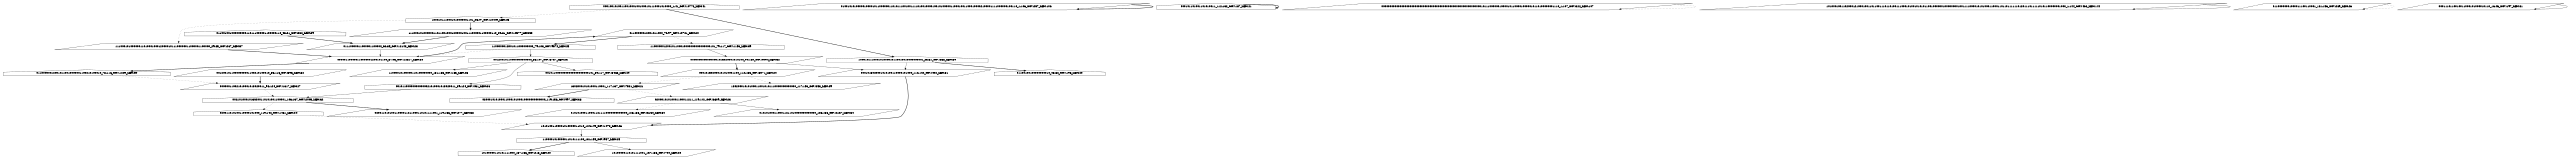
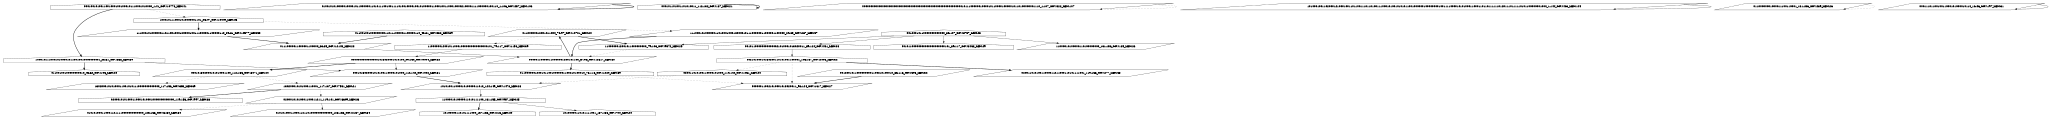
edge "1100000012001011000000000_79-103_COV:9572_LEN:25" -> "00120010110000000000000_85-107_COV:8757_LEN:23": reversed
edge "000000110021010001013020011_98-124_COV:1617_LEN:27" -> "00210100010130200110101001100001_106-137_COV:2005_LEN:32": reversed
node "10100000110101111001_137-156_COV:700_LEN:20": shape parallelogram -> house
